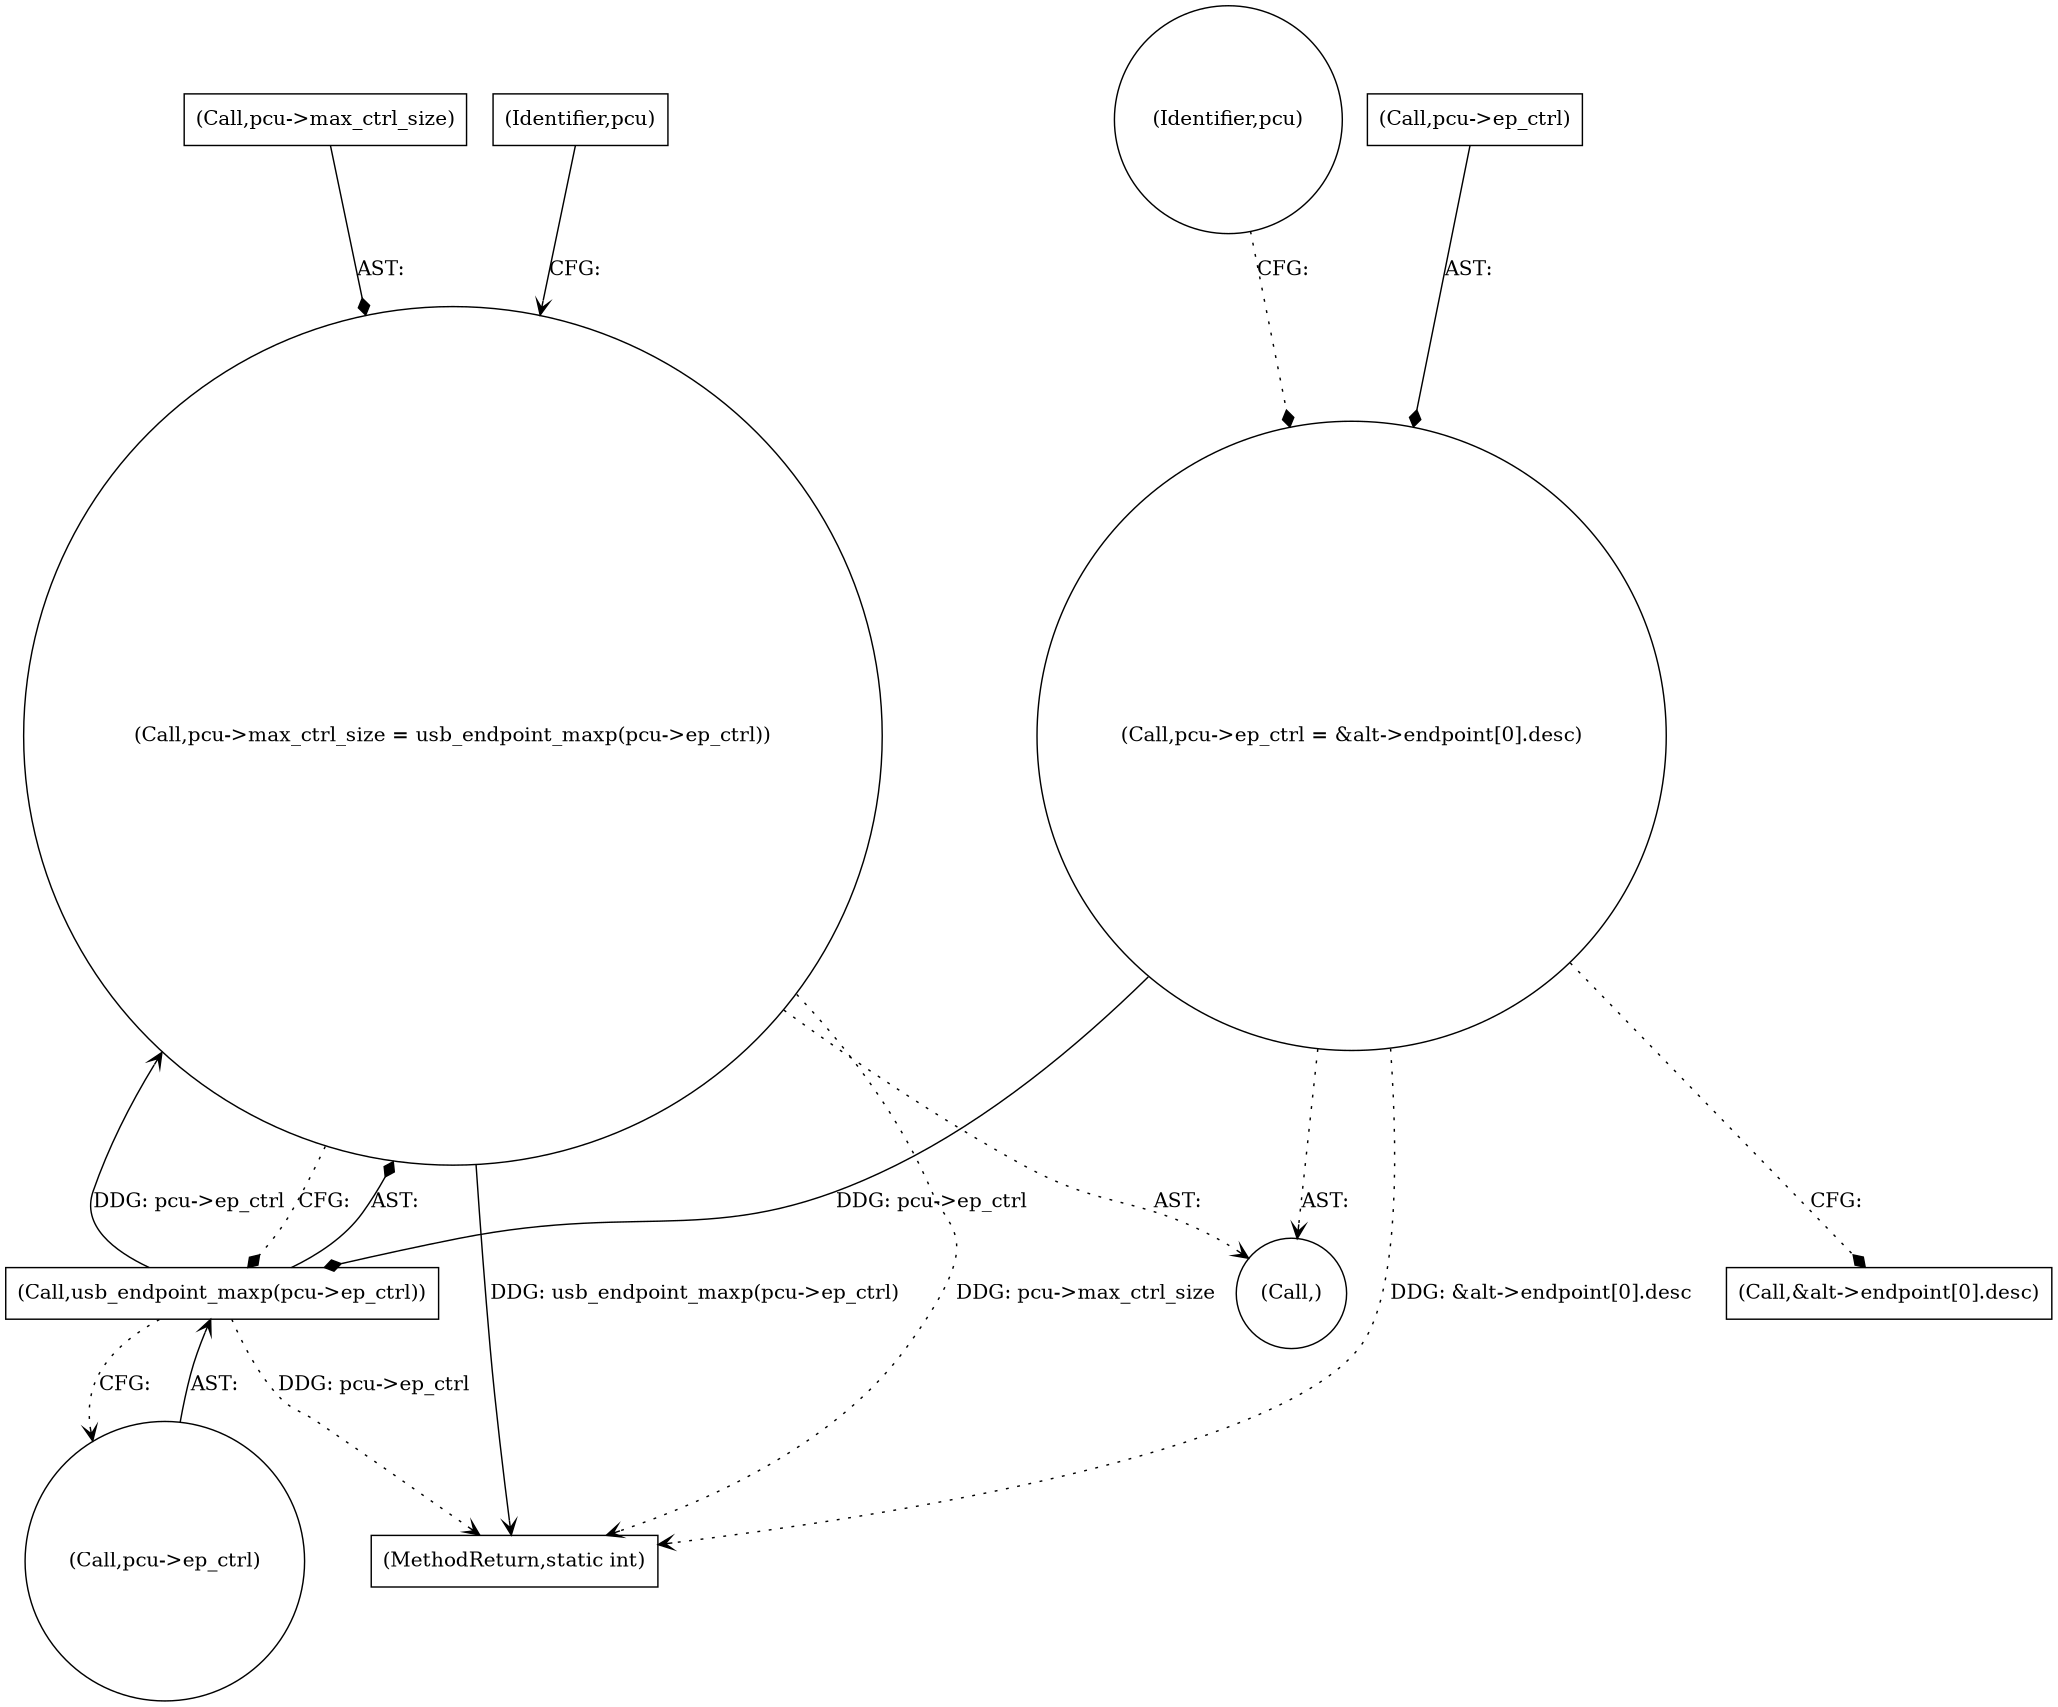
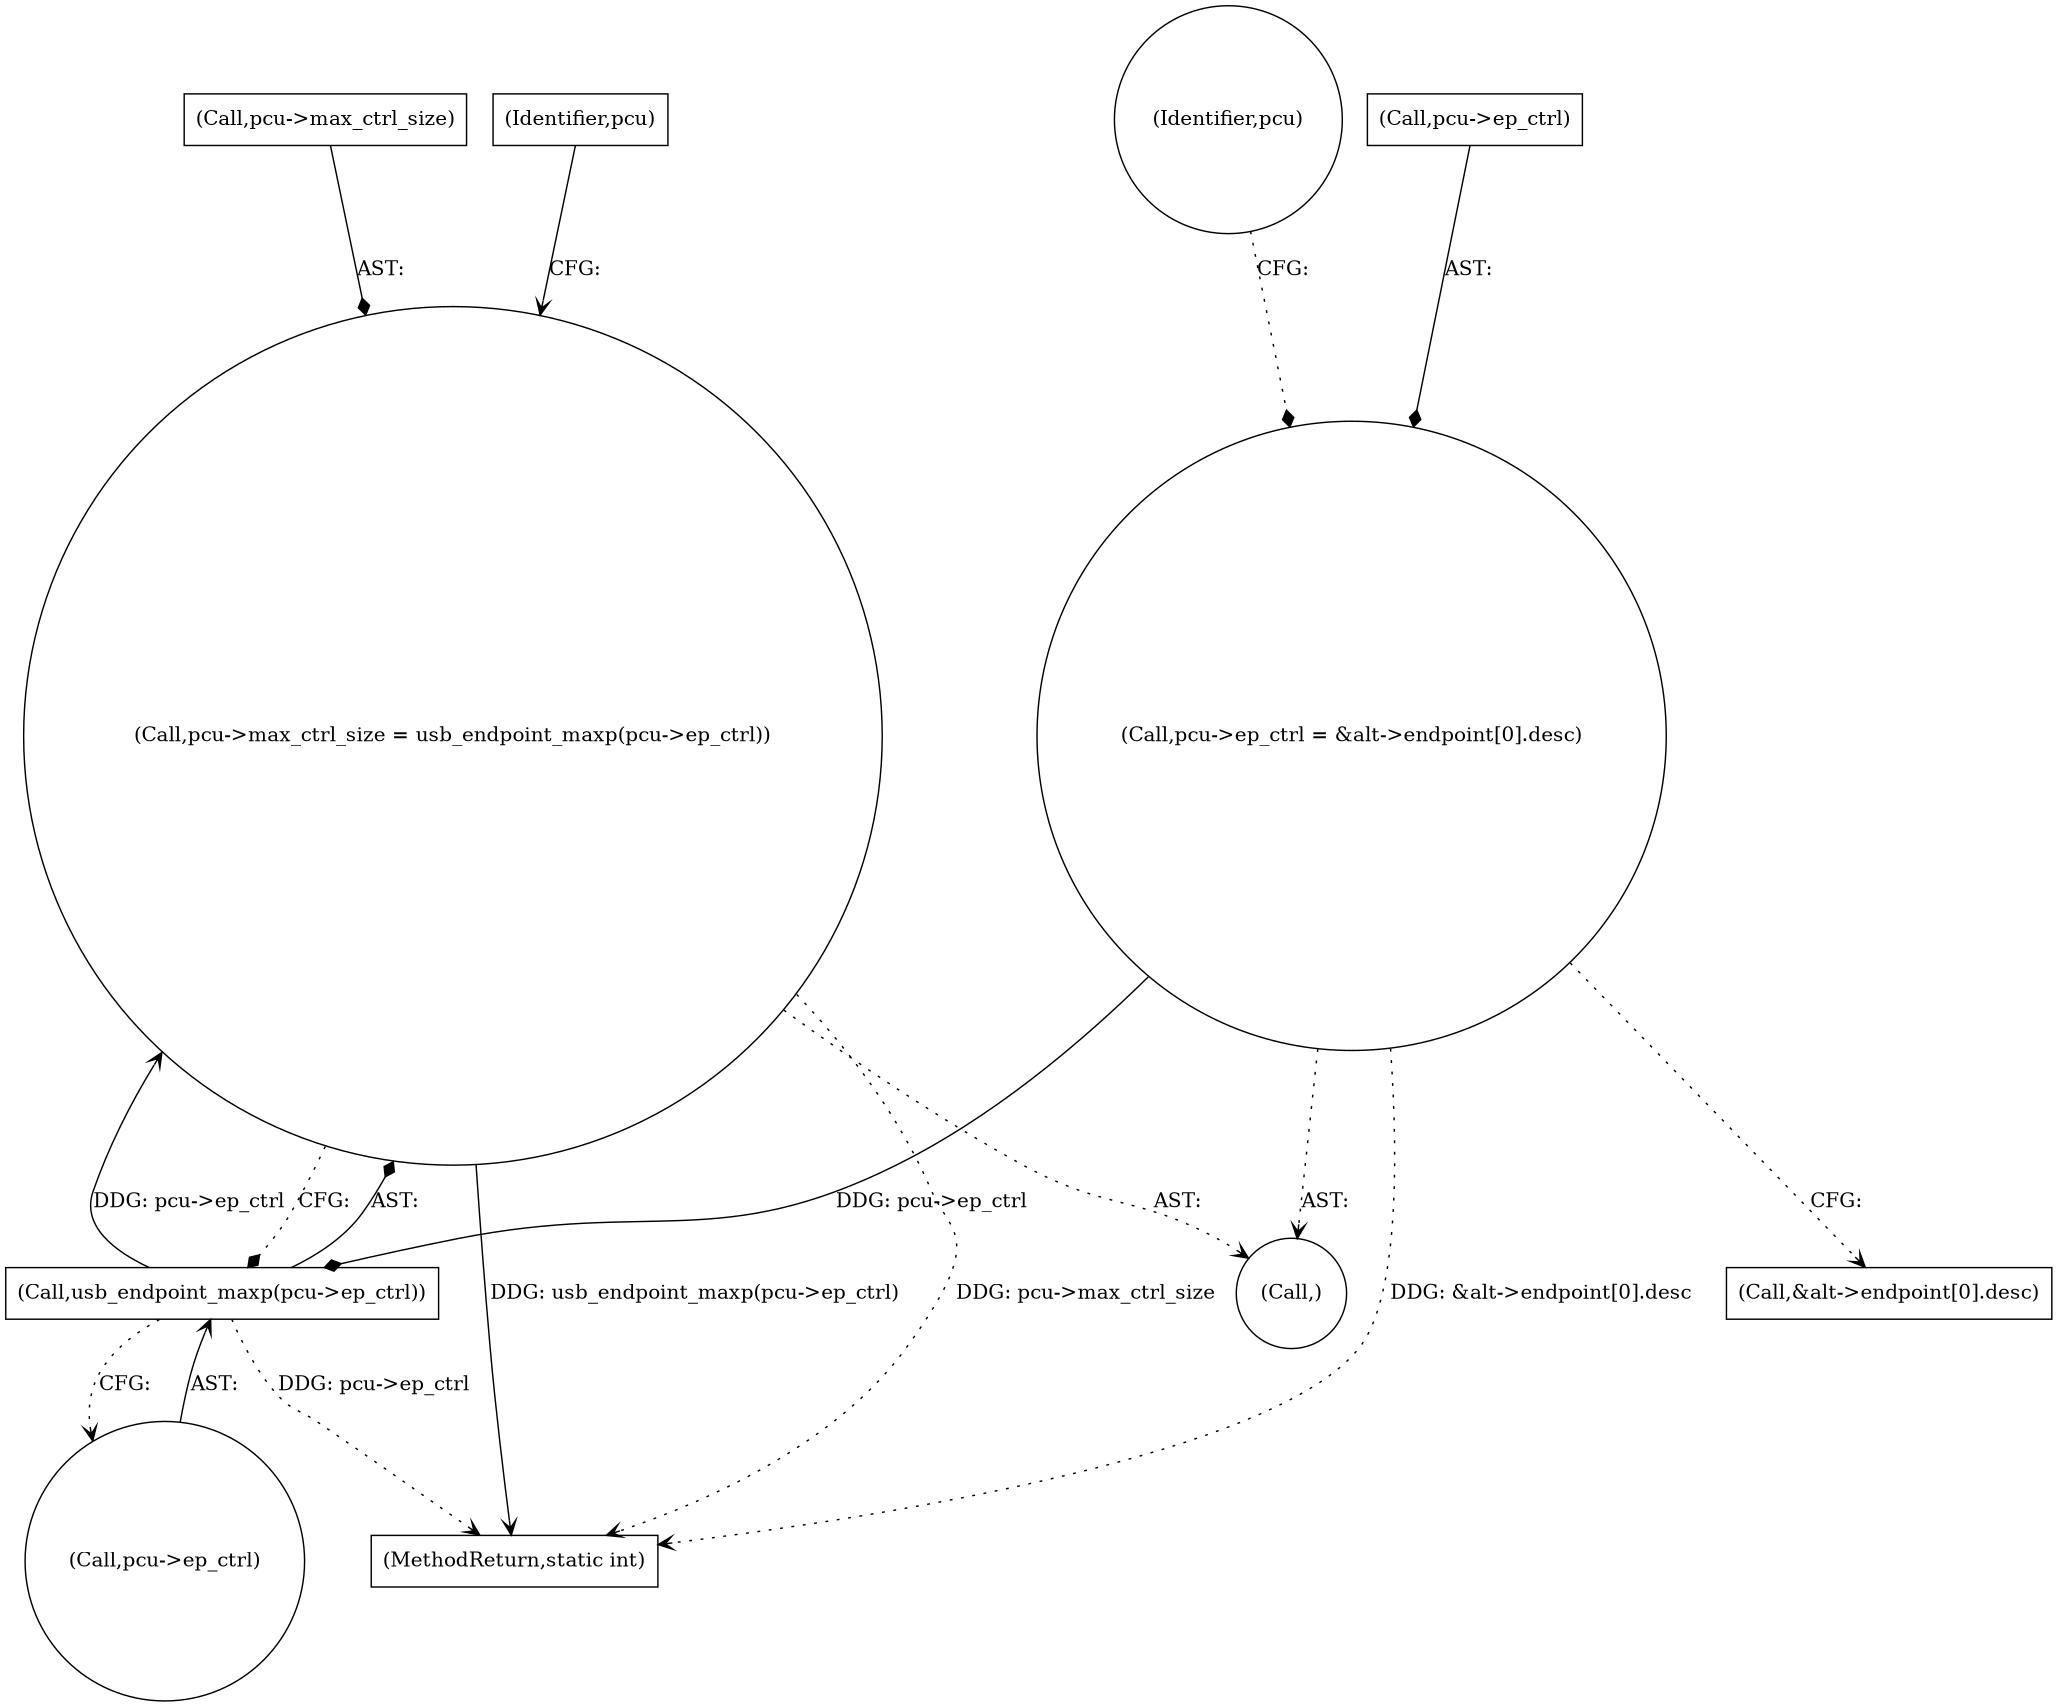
edge "(Call,pcu->ep_ctrl = &alt->endpoint[0].desc)" -> "(Call,&alt->endpoint[0].desc)": arrowhead diamond -> vee
